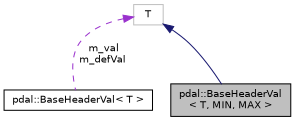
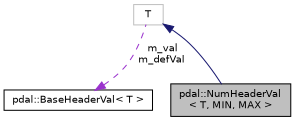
edge "pdal::BaseHeaderVal< T >" -> "T": reversed
node "pdal::BaseHeaderVal < T, MIN, MAX >": label "pdal::BaseHeaderVal < T, MIN, MAX >" -> "pdal::NumHeaderVal < T, MIN, MAX >"
